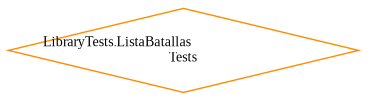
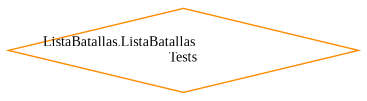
node "LibraryTests.ListaBatallas Tests": label "LibraryTests.ListaBatallas Tests" -> "ListaBatallas.ListaBatallas Tests"
